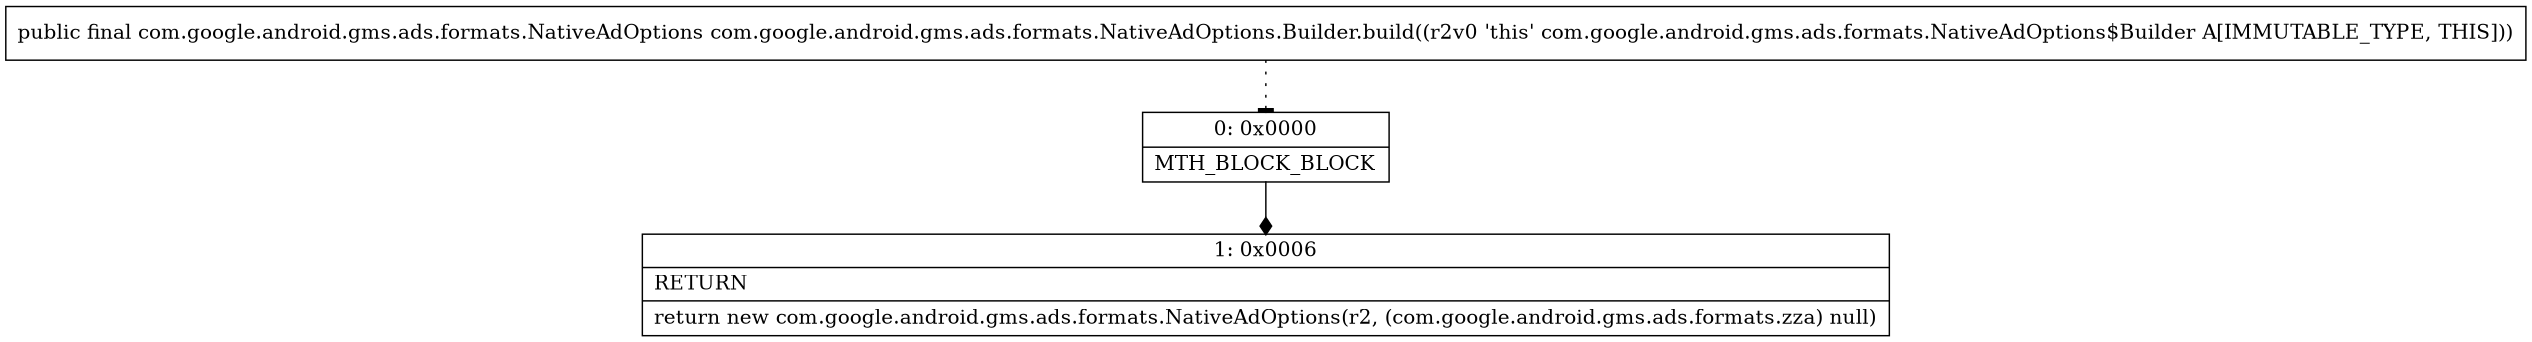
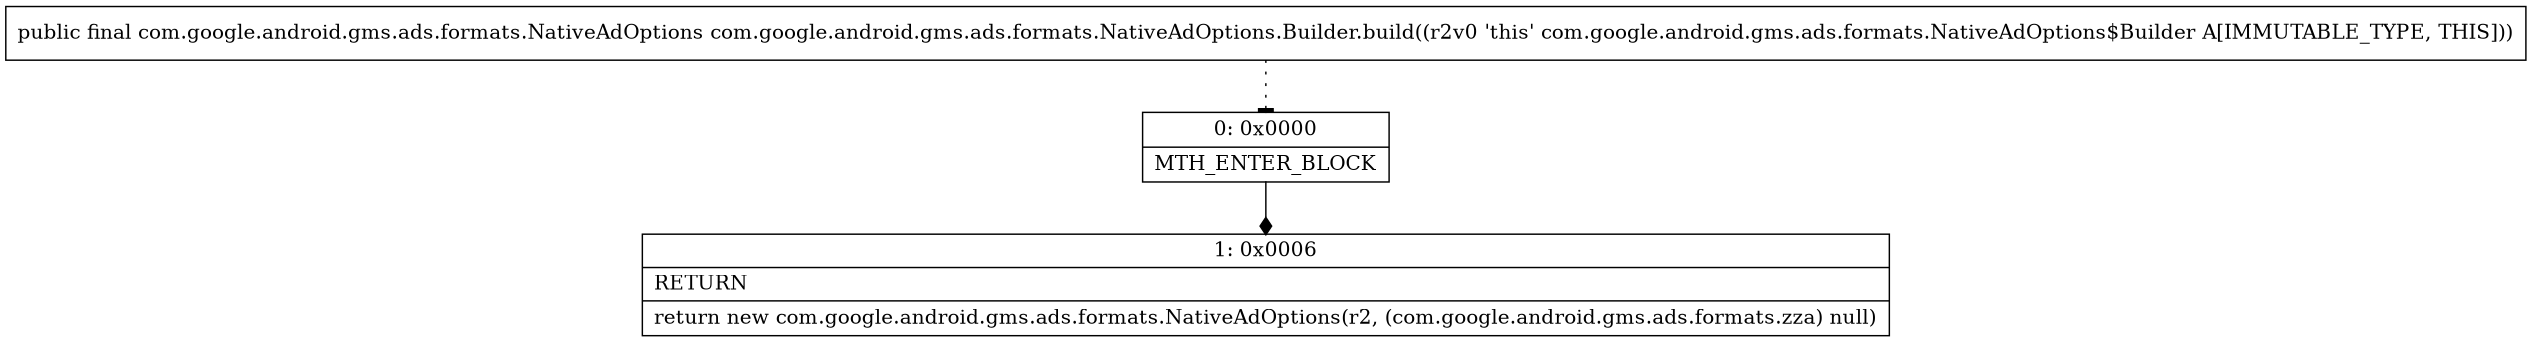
node "0: 0x0000": text "MTH_BLOCK_BLOCK" -> "MTH_ENTER_BLOCK"
